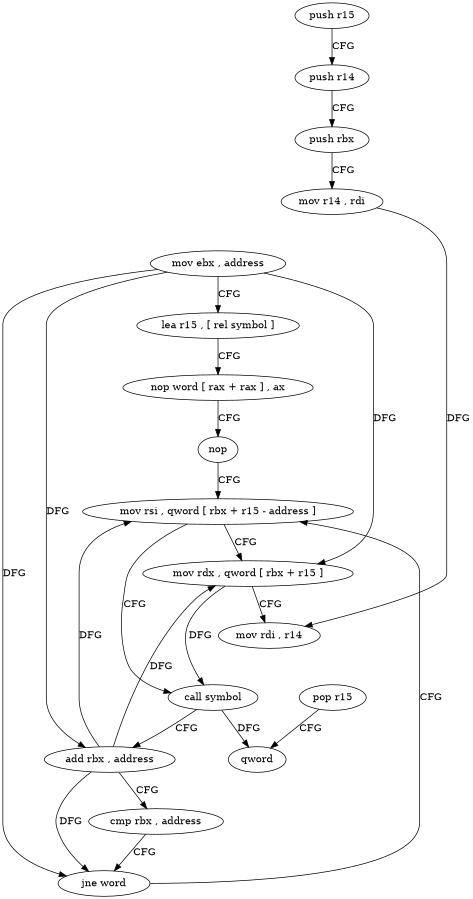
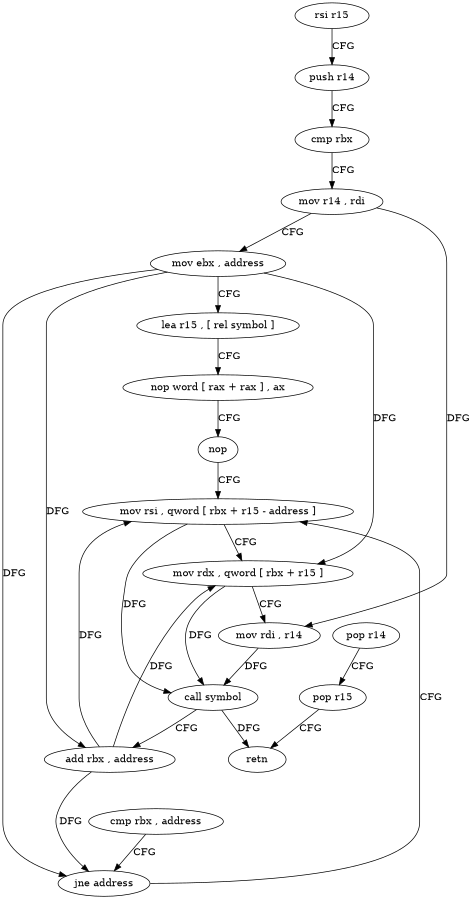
node "push r15": label "push r15" -> "rsi r15"
node "push rbx": label "push rbx" -> "cmp rbx"
edge "mov r14 , rdi" -> "mov ebx , address": added, label "CFG"
edge "mov rsi , qword [ rbx + r15 - address ]" -> "call symbol": label "CFG" -> "DFG"
node "pop r14": added
edge "mov rdi , r14" -> "call symbol": added, label "DFG"
node "qword": label "qword" -> "retn"
edge "add rbx , address" -> "cmp rbx , address": removed, label "CFG"
node "jne word": label "jne word" -> "jne address"
